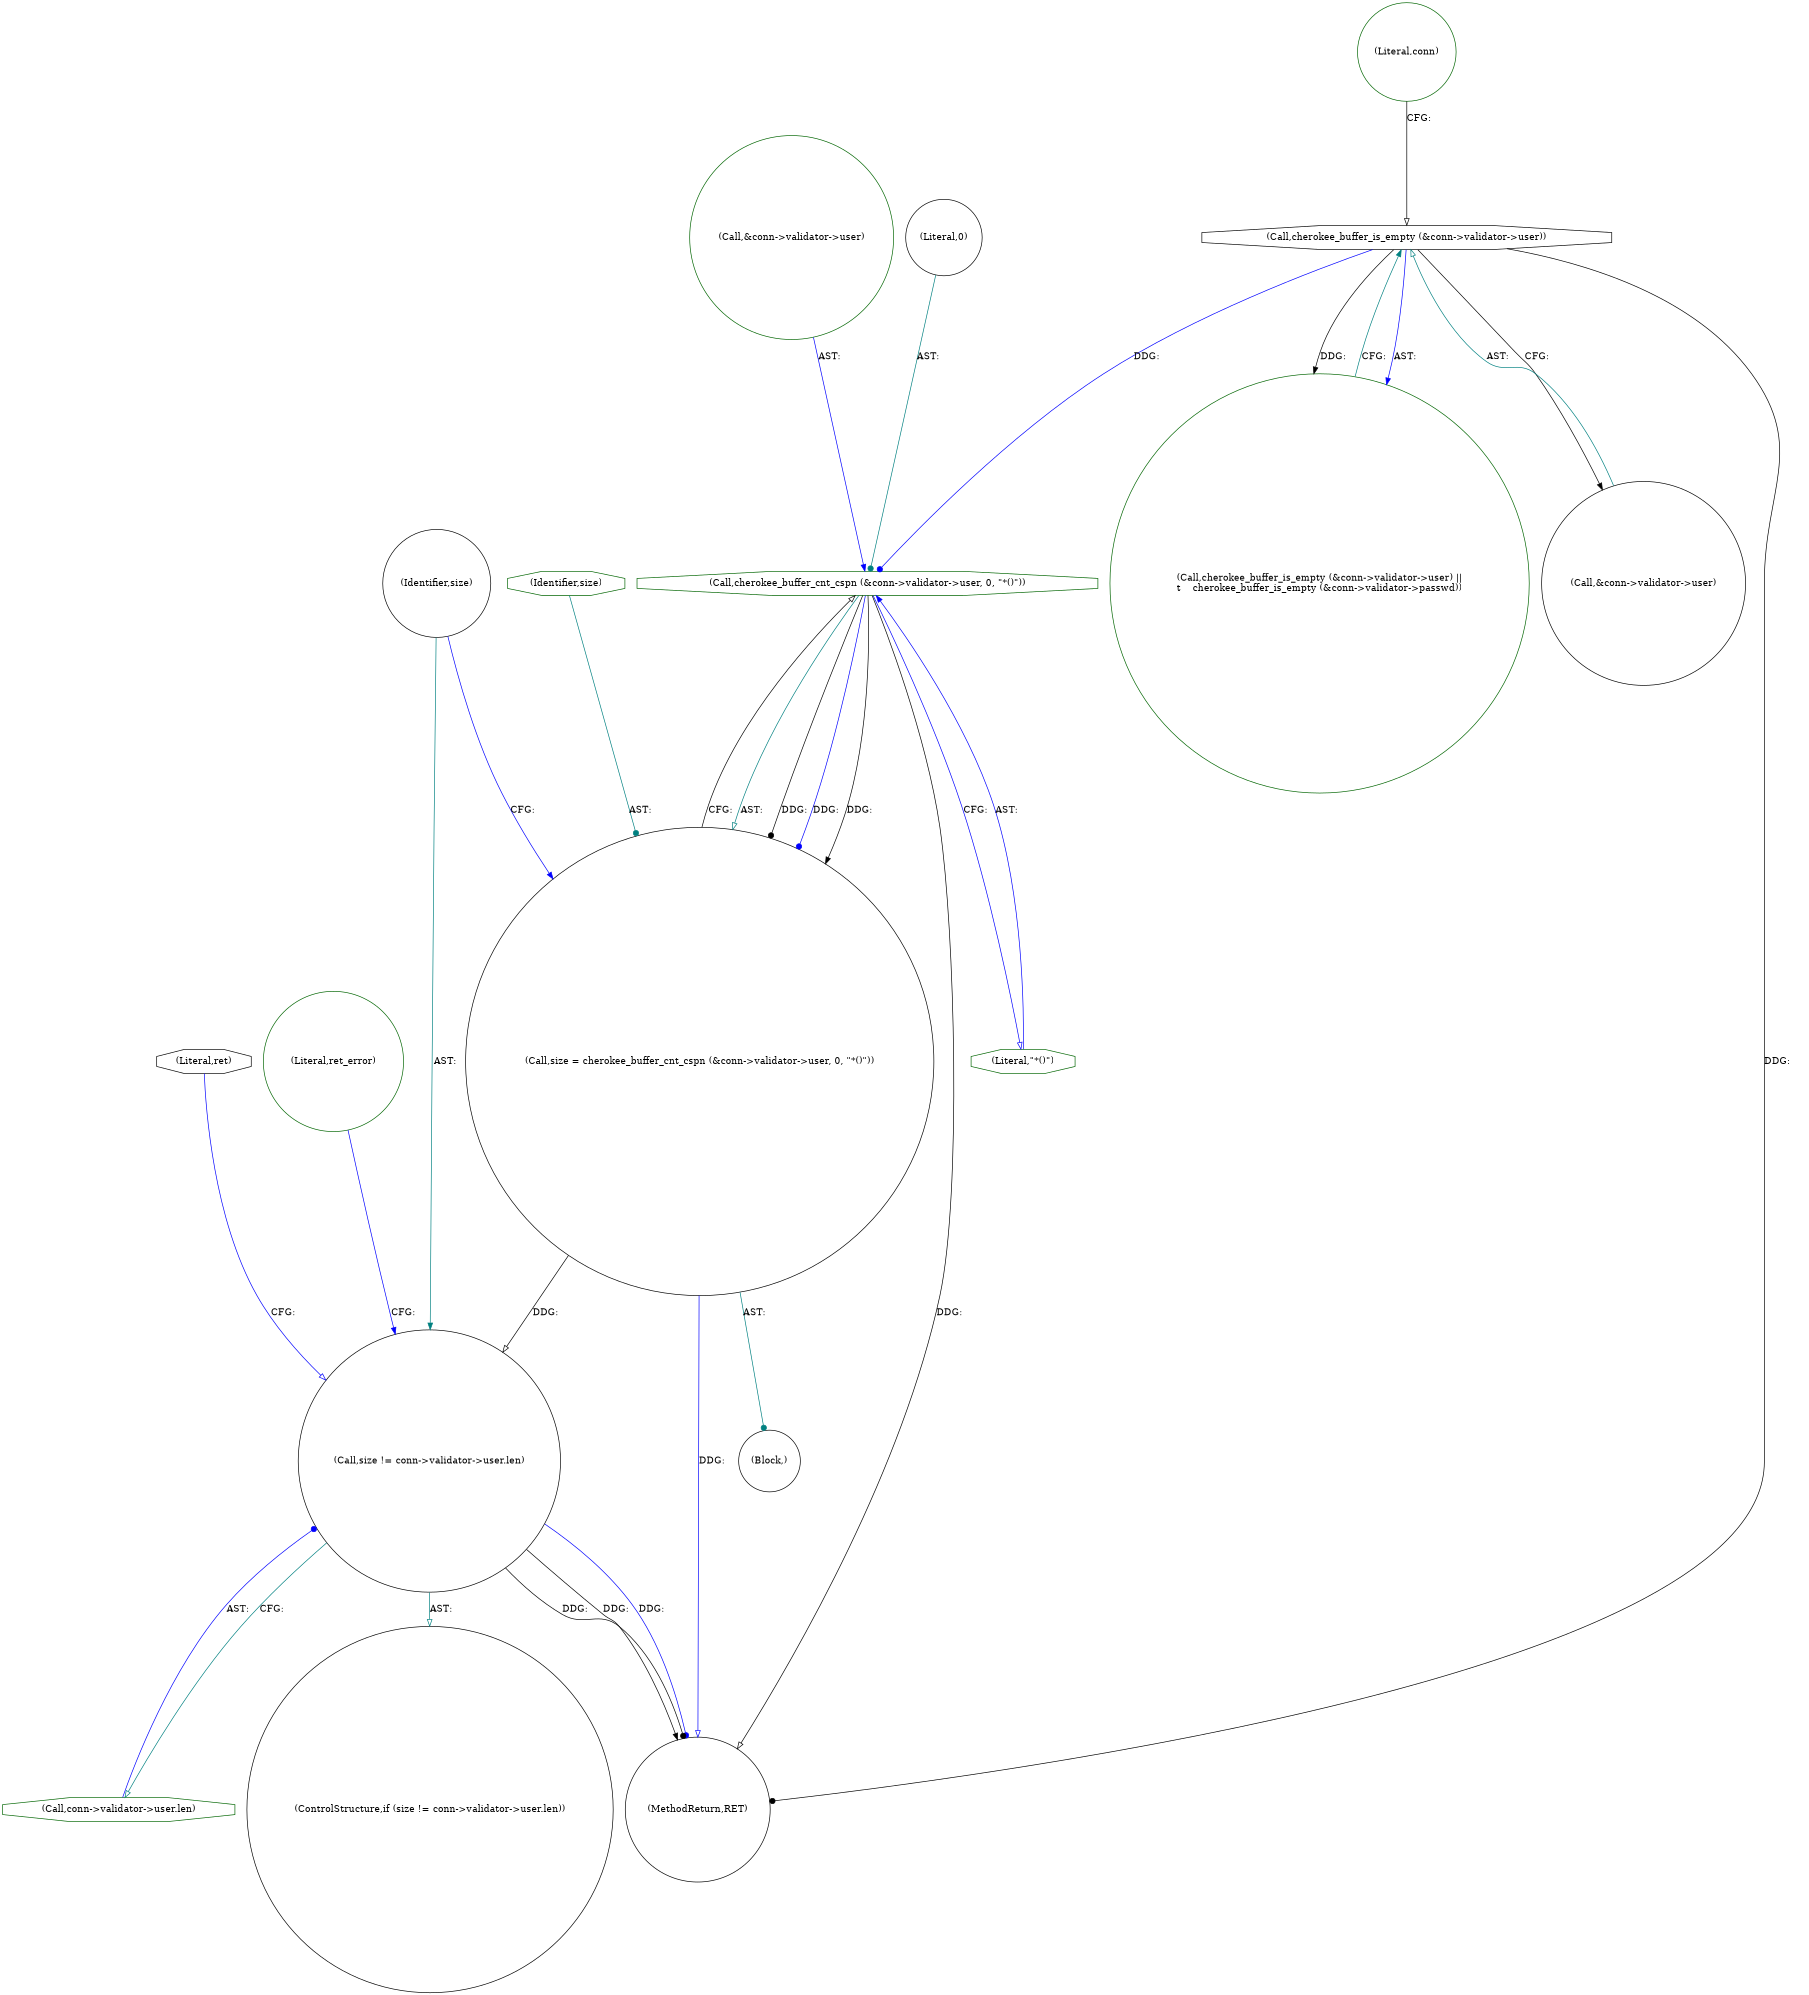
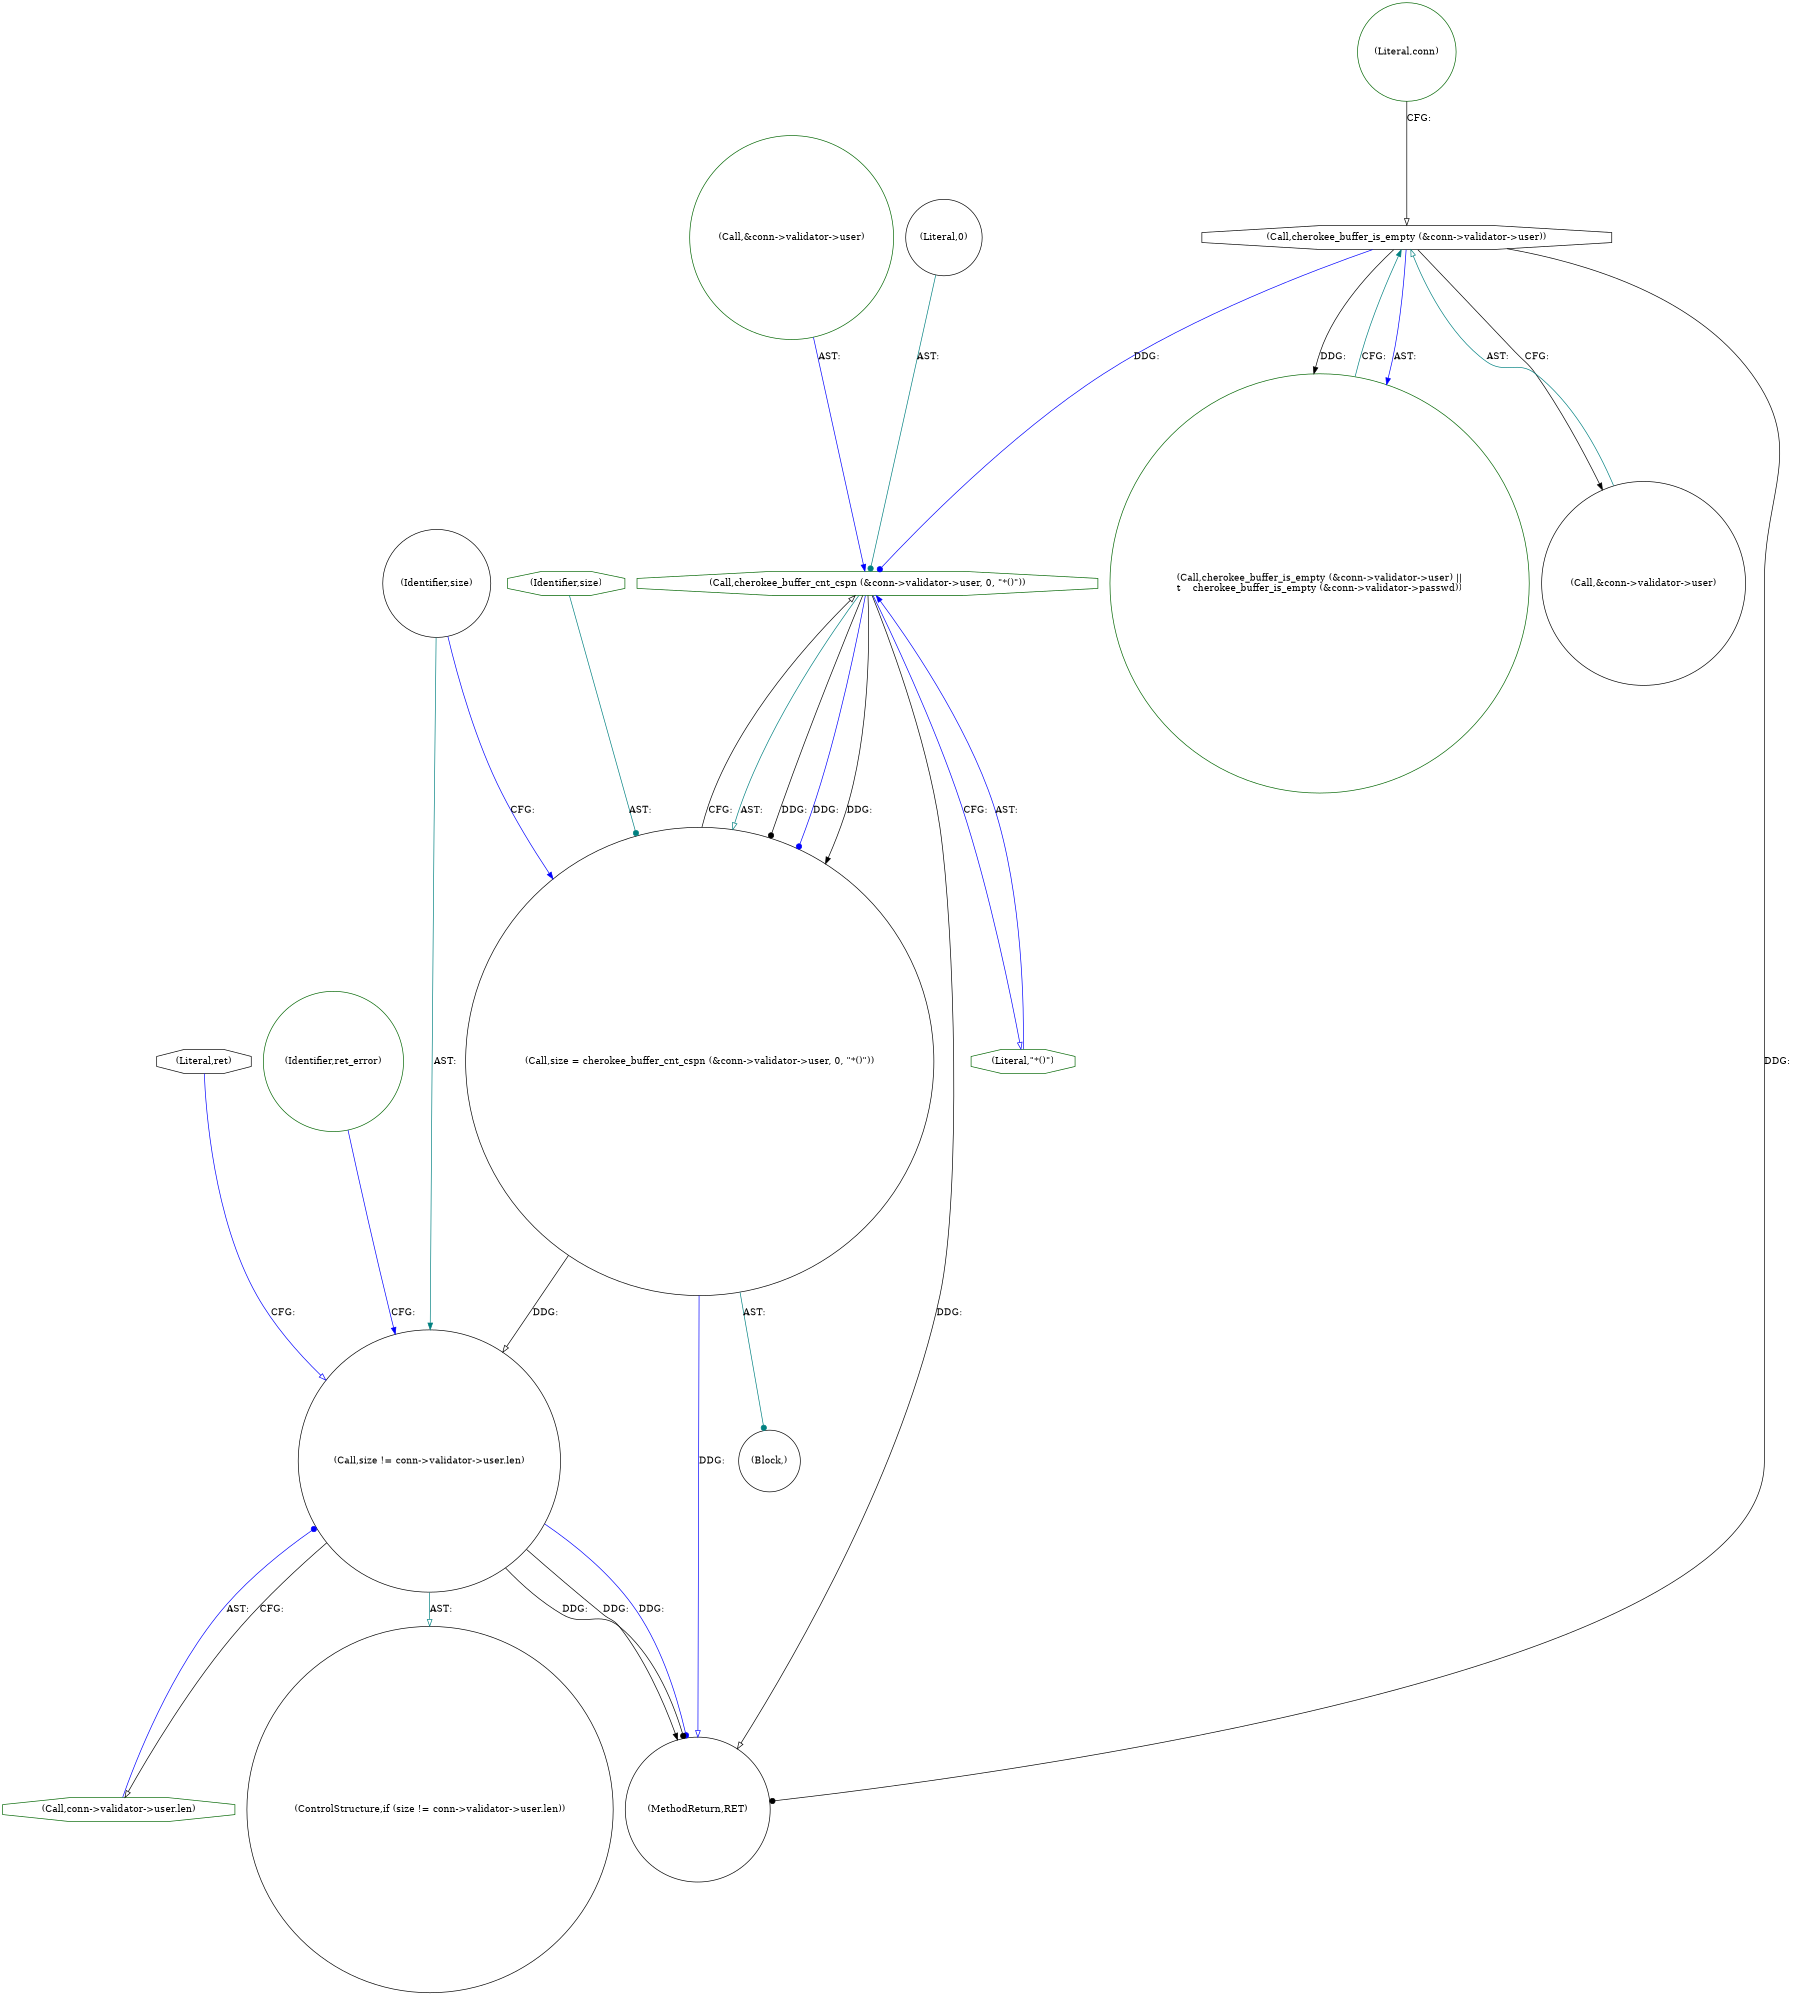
node "(Literal,ret_error)": label "(Literal,ret_error)" -> "(Identifier,ret_error)"
edge "(Call,size != conn->validator->user.len)" -> "(Call,conn->validator->user.len)": color teal -> black
